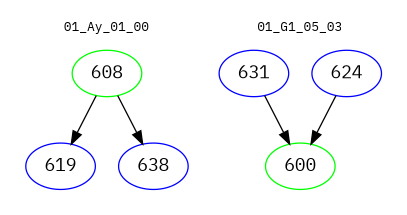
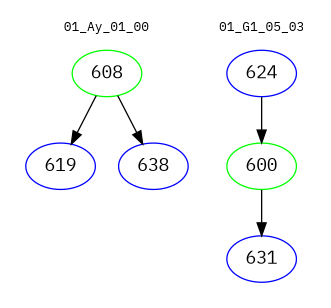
edge "631" -> "600": reversed
